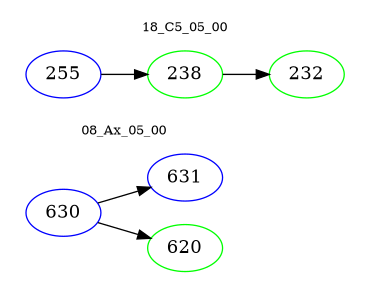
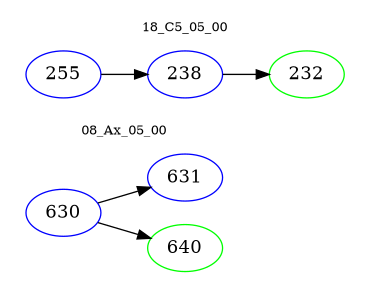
node "238": color green -> blue
node "620": label "620" -> "640"
